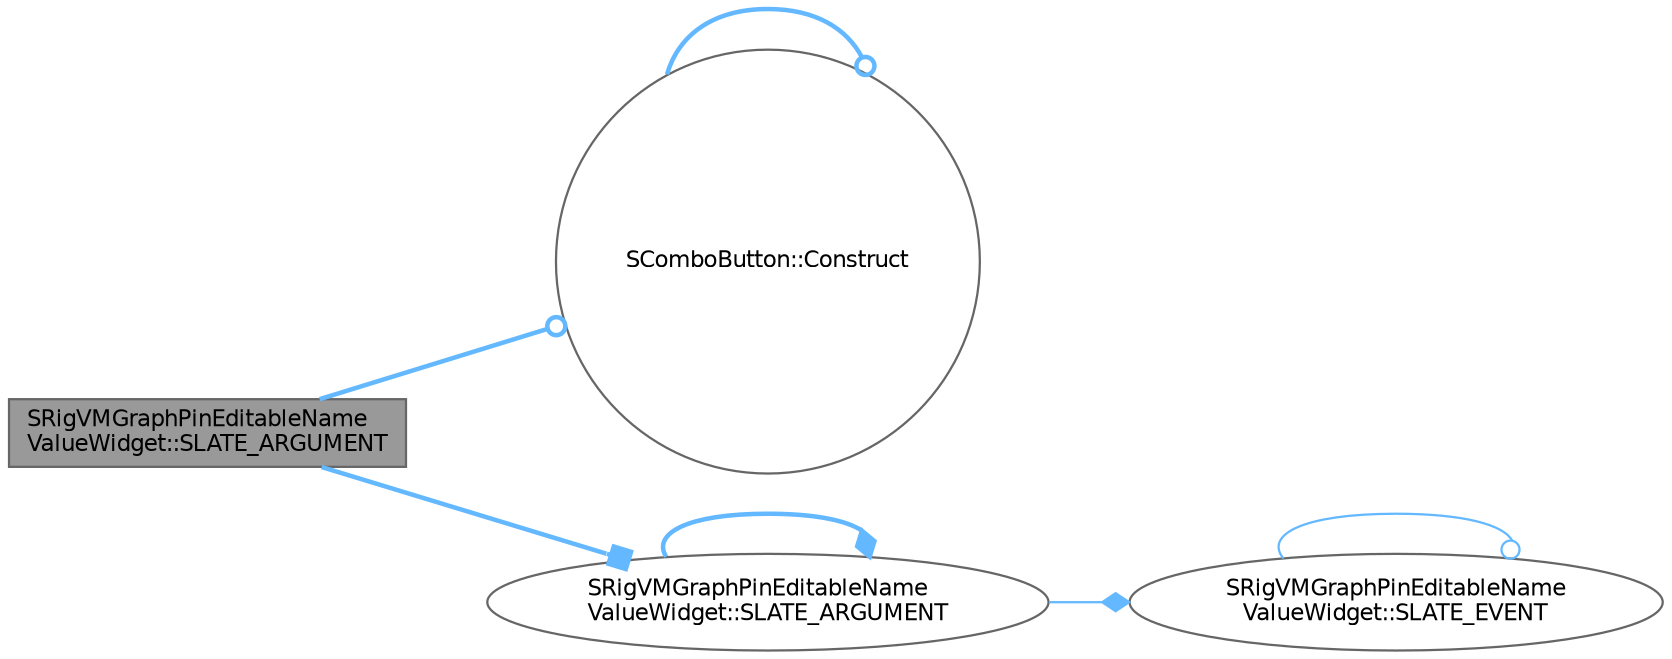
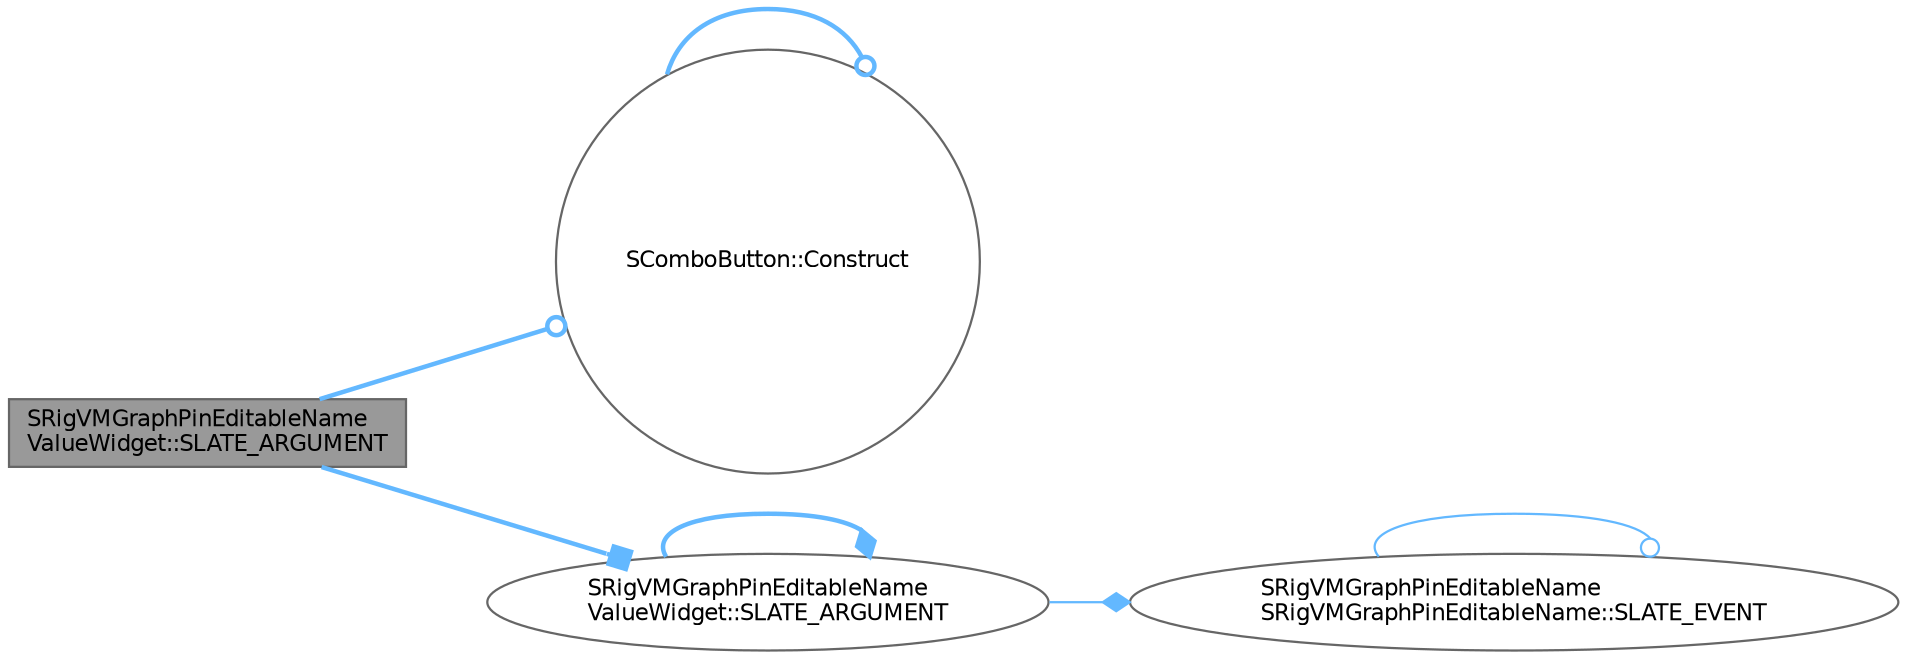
node "SRigVMGraphPinEditableName ValueWidget::SLATE_EVENT": label "SRigVMGraphPinEditableName ValueWidget::SLATE_EVENT" -> "SRigVMGraphPinEditableName SRigVMGraphPinEditableName::SLATE_EVENT"
